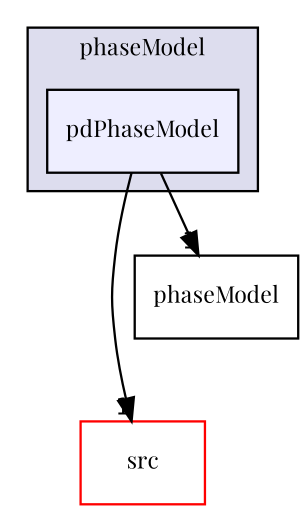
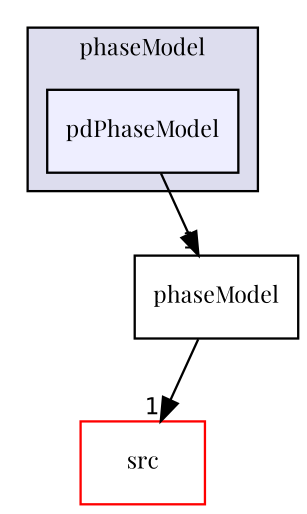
edge "pdPhaseModel" -> "src": now "phaseModel" -> "src"
